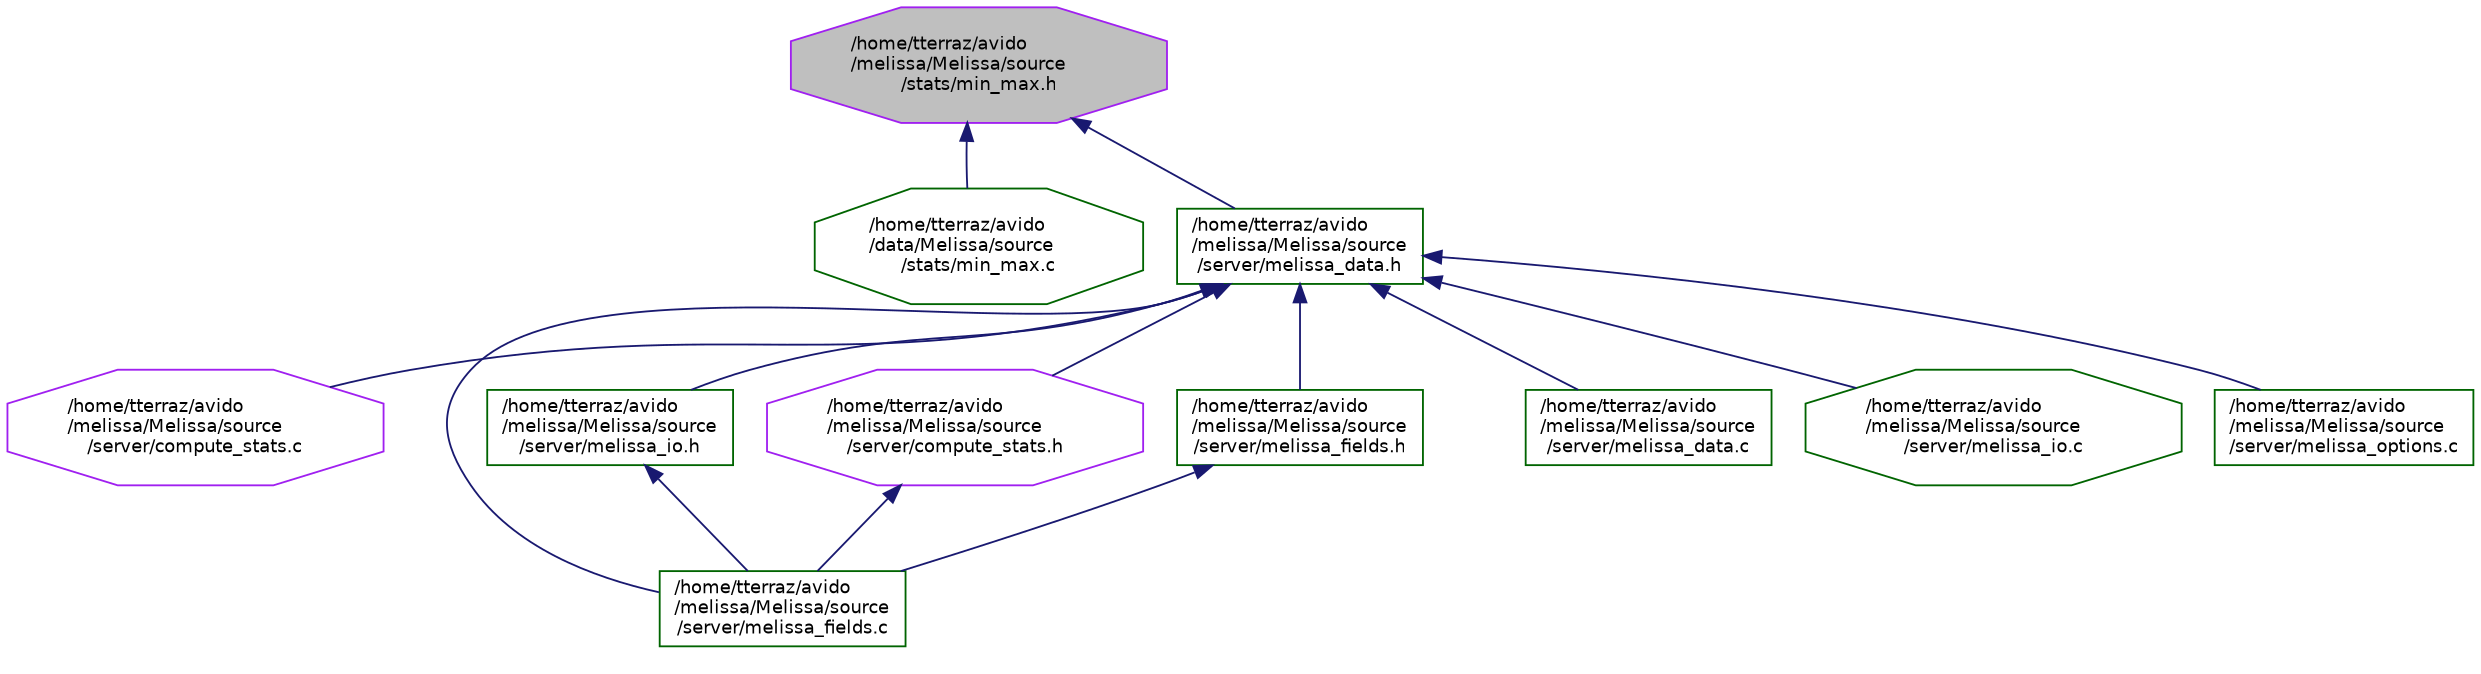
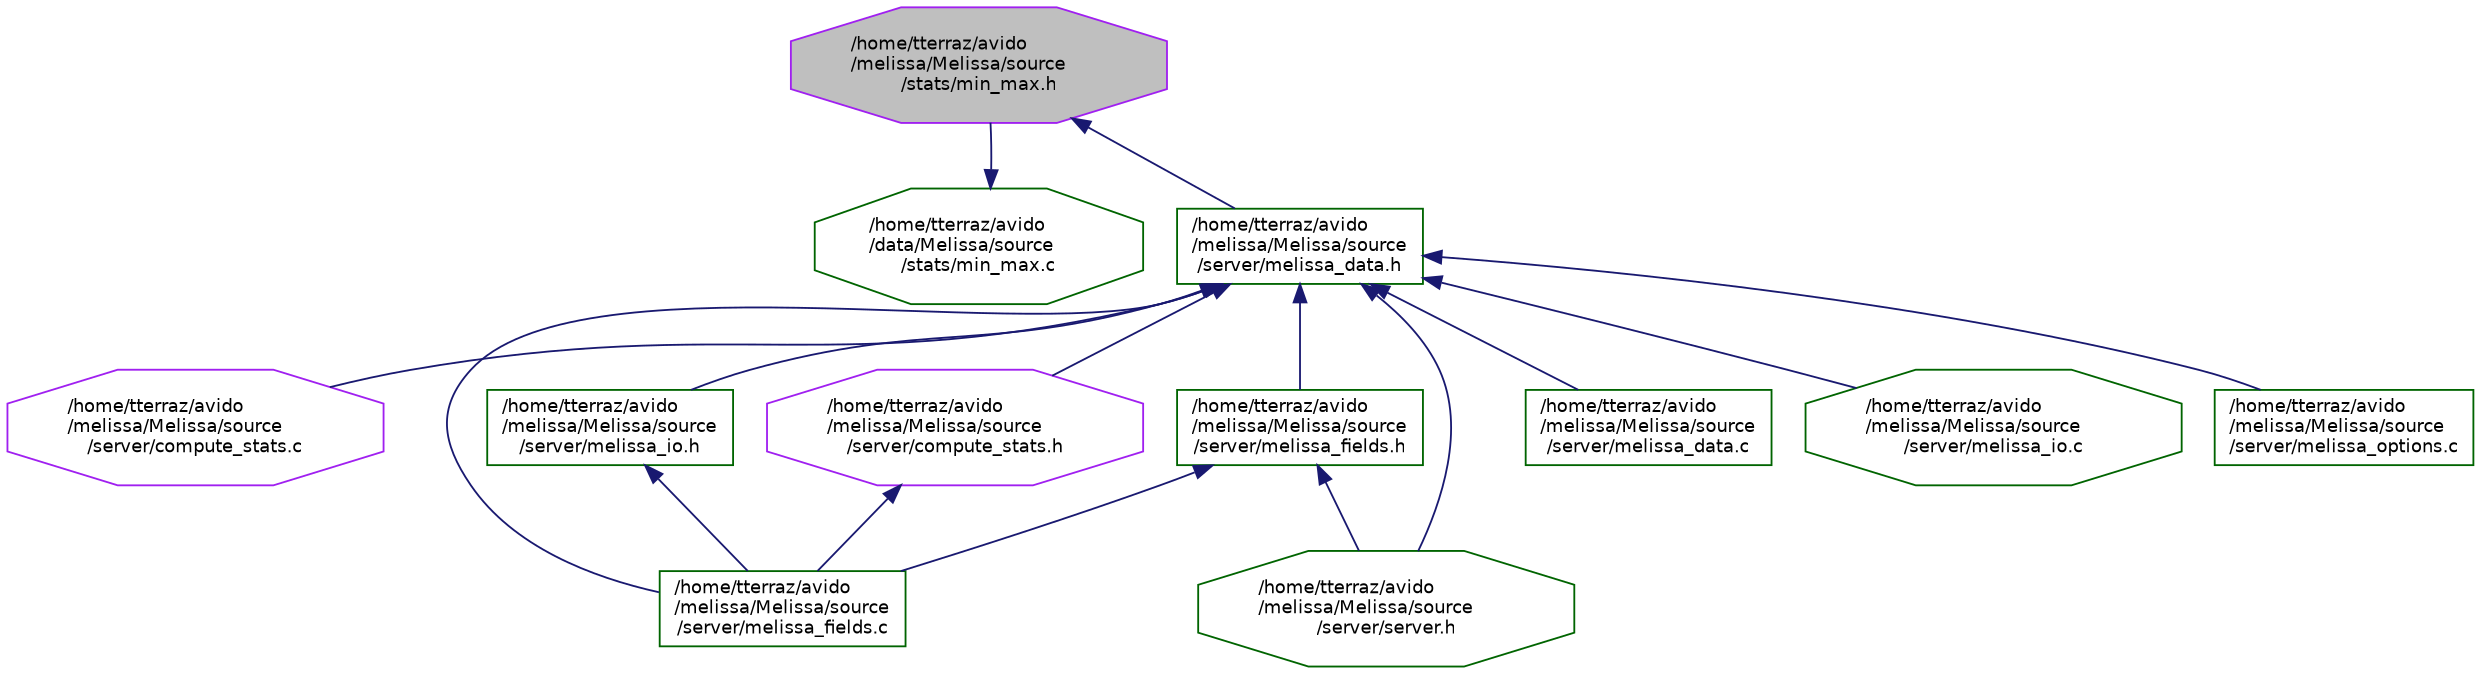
edge "/home/tterraz/avido /data/Melissa/source /stats/min_max.c" -> "/home/tterraz/avido /melissa/Melissa/source /stats/min_max.h": reversed
node "/home/tterraz/avido /melissa/Melissa/source /server/server.h": added
